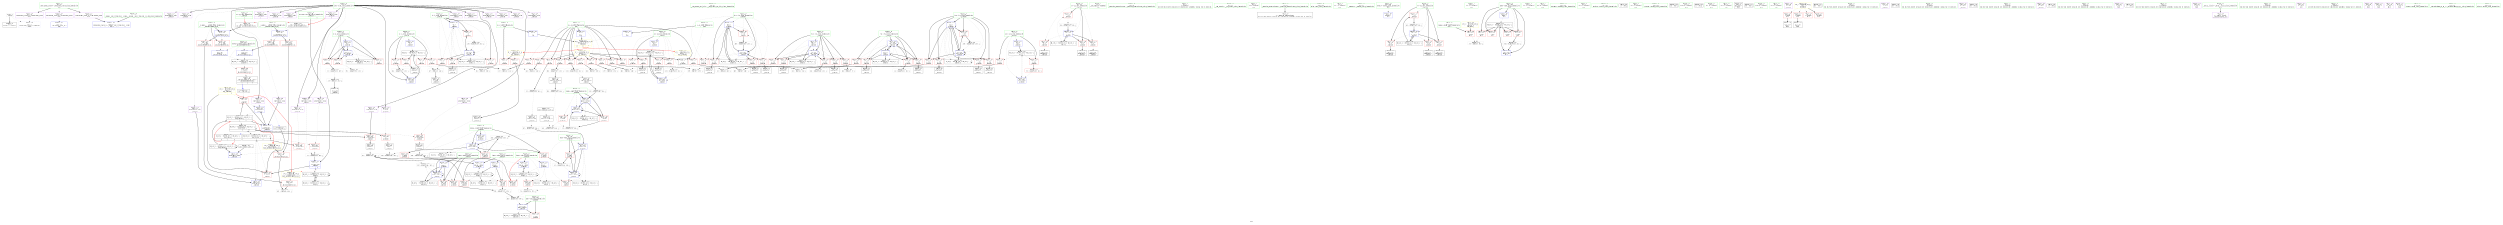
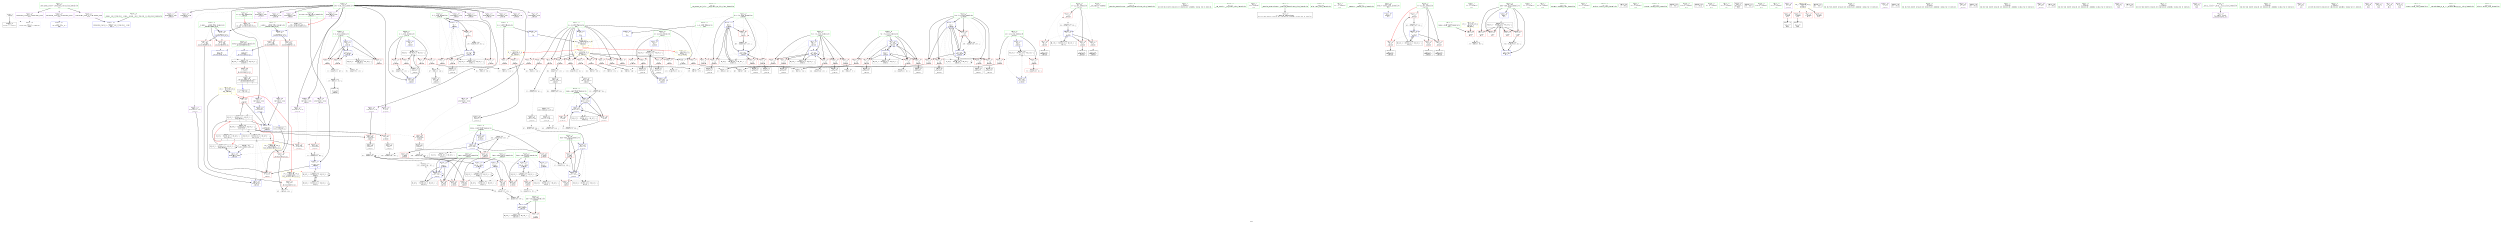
edge "NodeID: 37" -> "NodeID: 172": color black -> red
edge "NodeID: 43" -> "NodeID: 189": color red -> black
